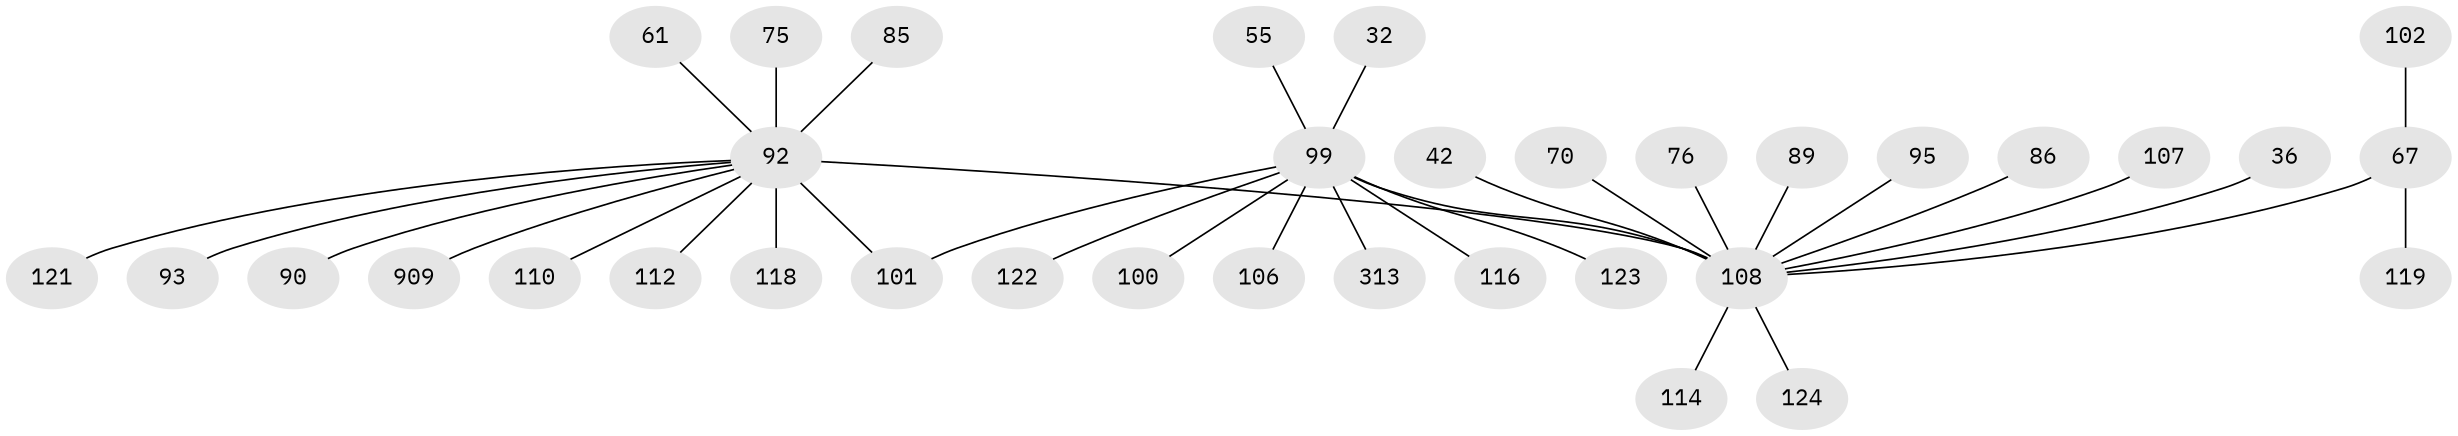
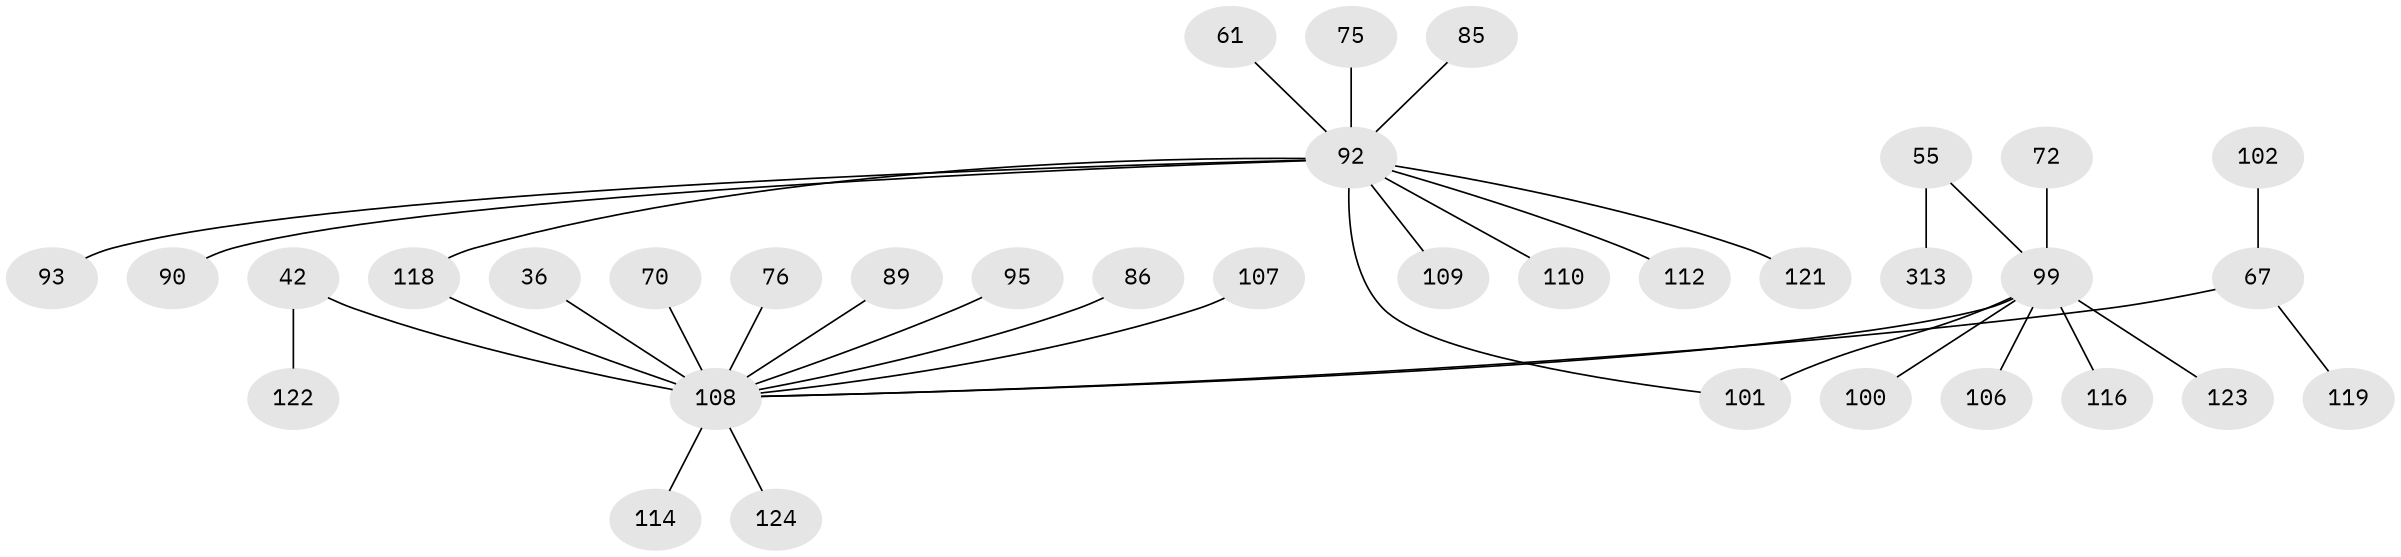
node "32": label "32" -> "72"
edge "92" -- "108": now "118" -- "108"
edge "99" -- "122": now "42" -- "122"
edge "99" -- "313": now "55" -- "313"
node "909": label "909" -> "109"
